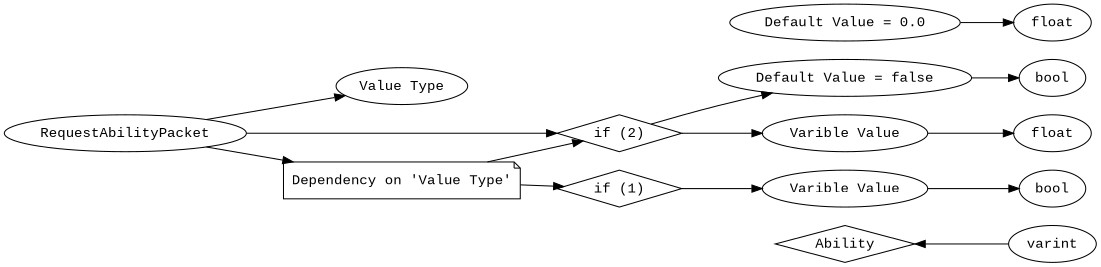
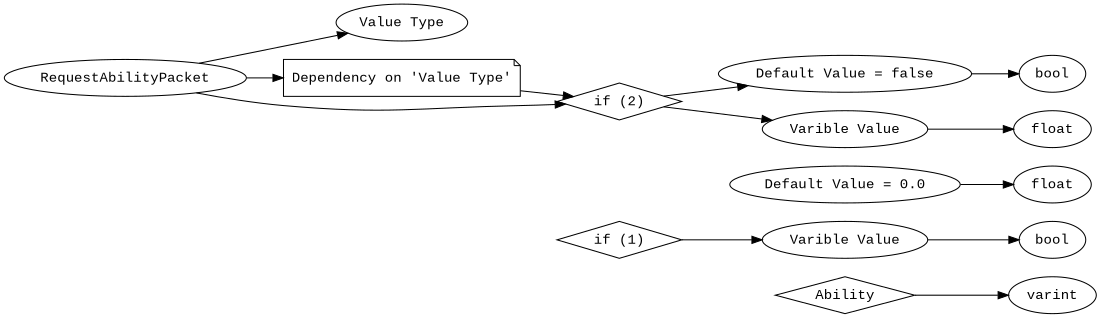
edge "Dependency on 'Value Type'" -> "if (1)": removed
edge "varint" -> "Ability": reversed
